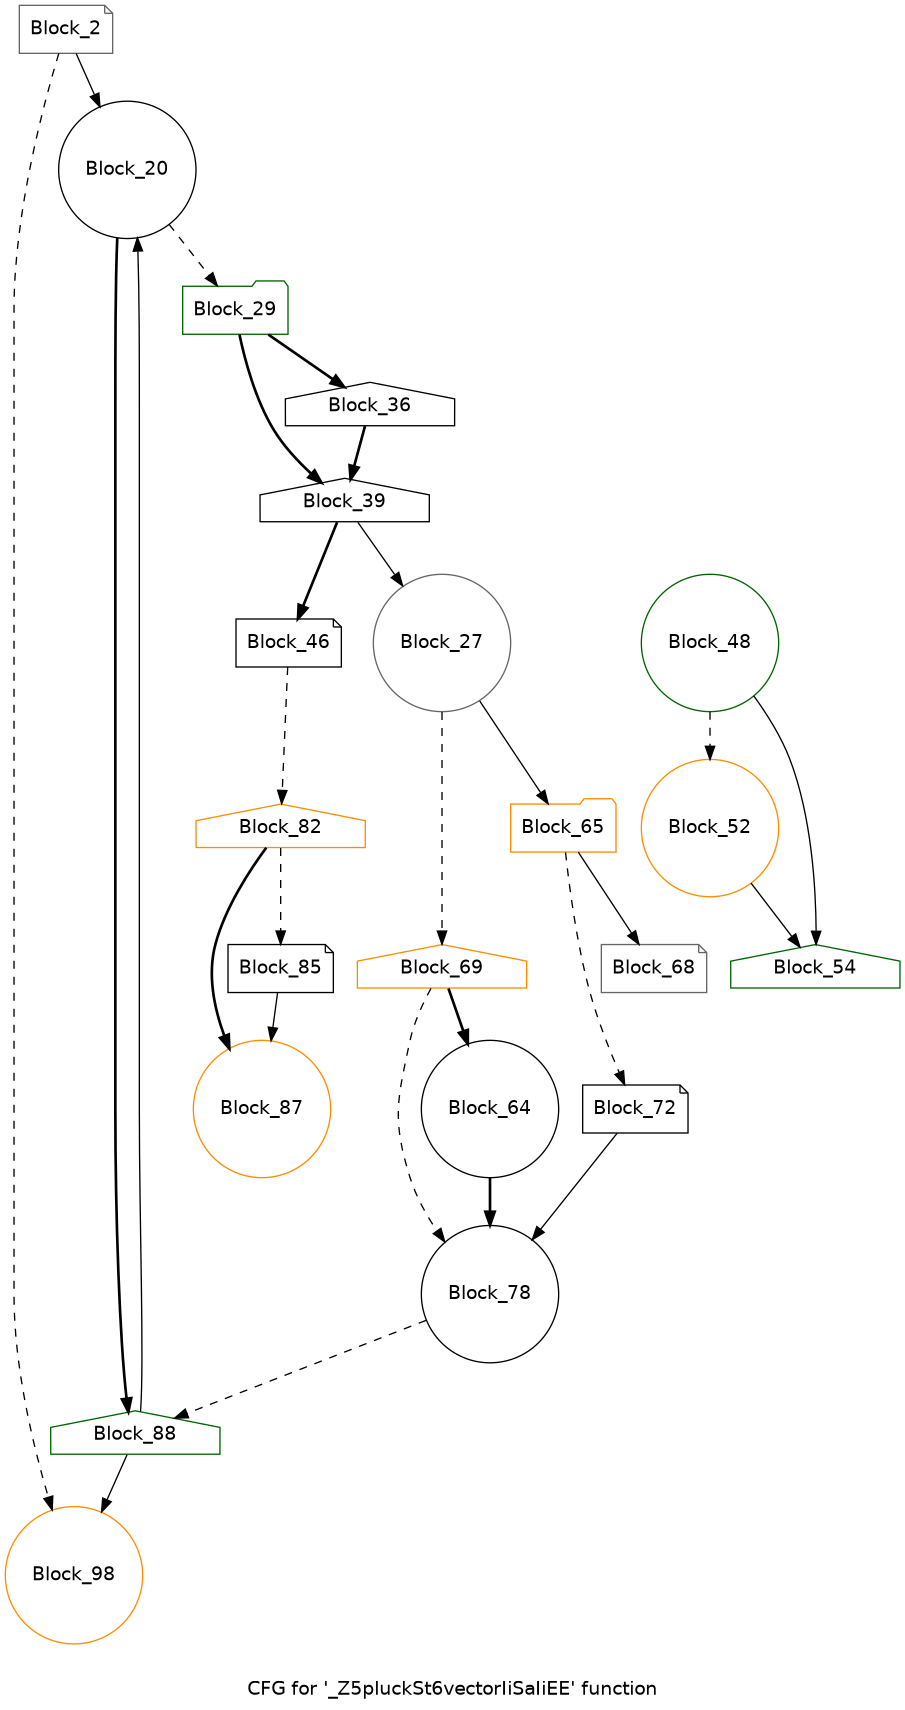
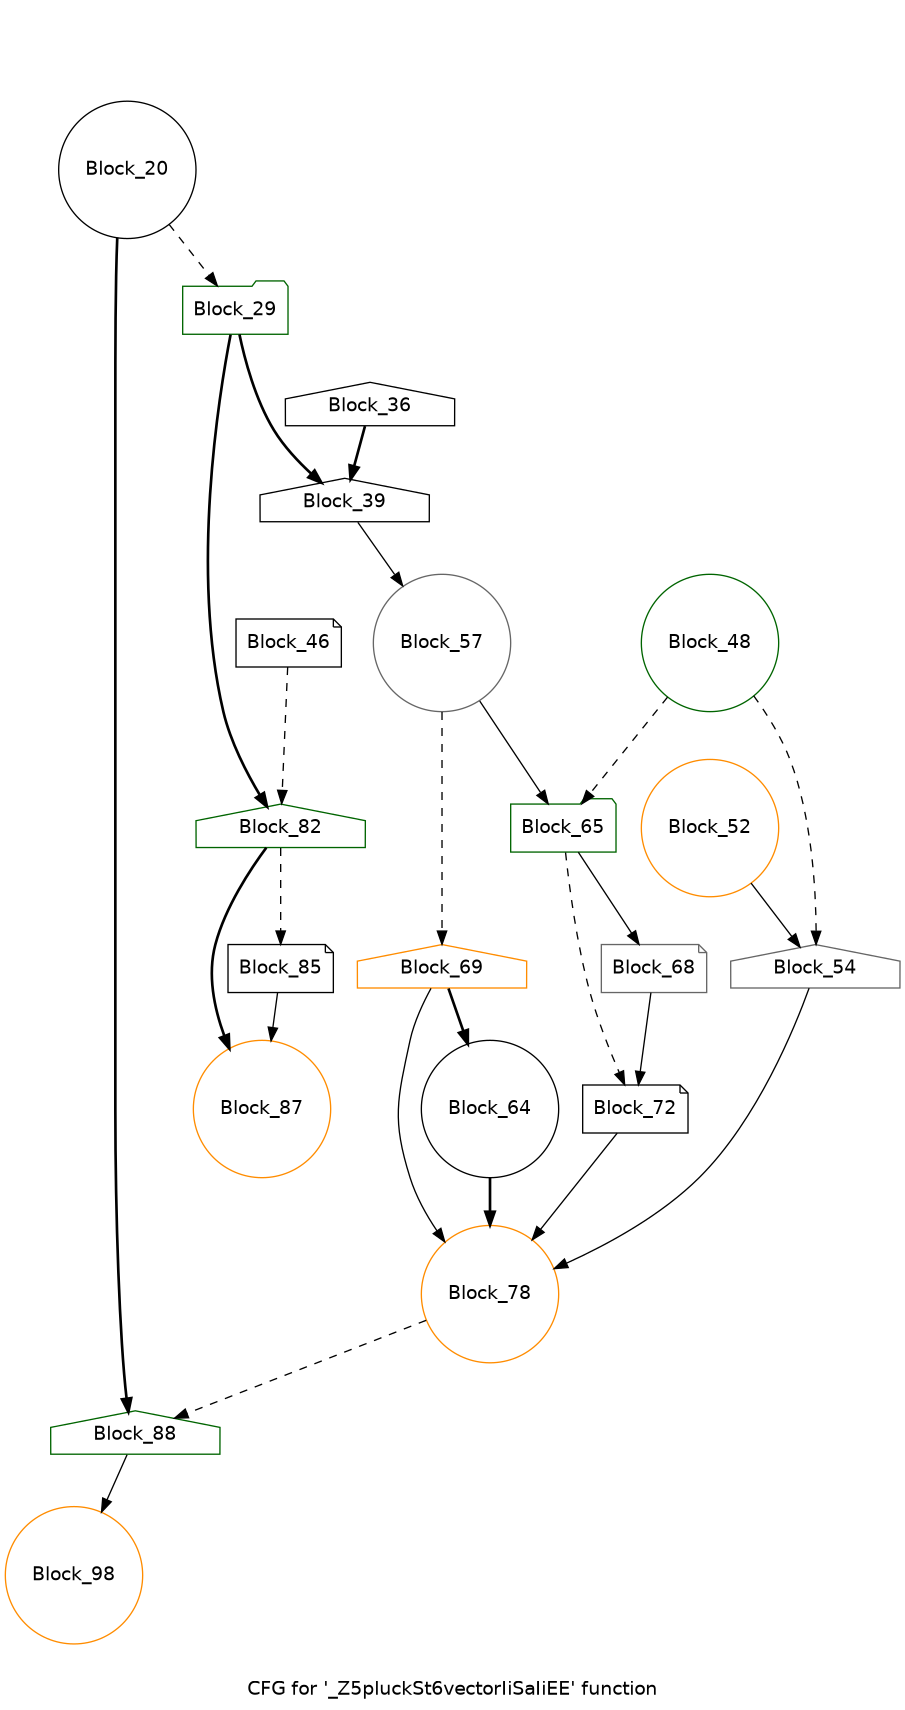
node "Block_2": removed
edge "Block_29" -> "Block_36": now "Block_29" -> "Block_82"
edge "Block_39" -> "Block_46": removed
node "Block_27": label "Block_27" -> "Block_57"
edge "Block_48" -> "Block_52": now "Block_48" -> "Block_65"
edge "Block_48" -> "Block_54": style solid -> dashed
node "Block_82": color darkorange -> darkgreen
node "Block_65": color darkorange -> darkgreen
edge "Block_88" -> "Block_20": removed
node "Block_54": color darkgreen -> gray40
edge "Block_68" -> "Block_72": added
edge "Block_69" -> "Block_78": style dashed -> solid
edge "Block_54" -> "Block_78": added
node "Block_78": color black -> darkorange
